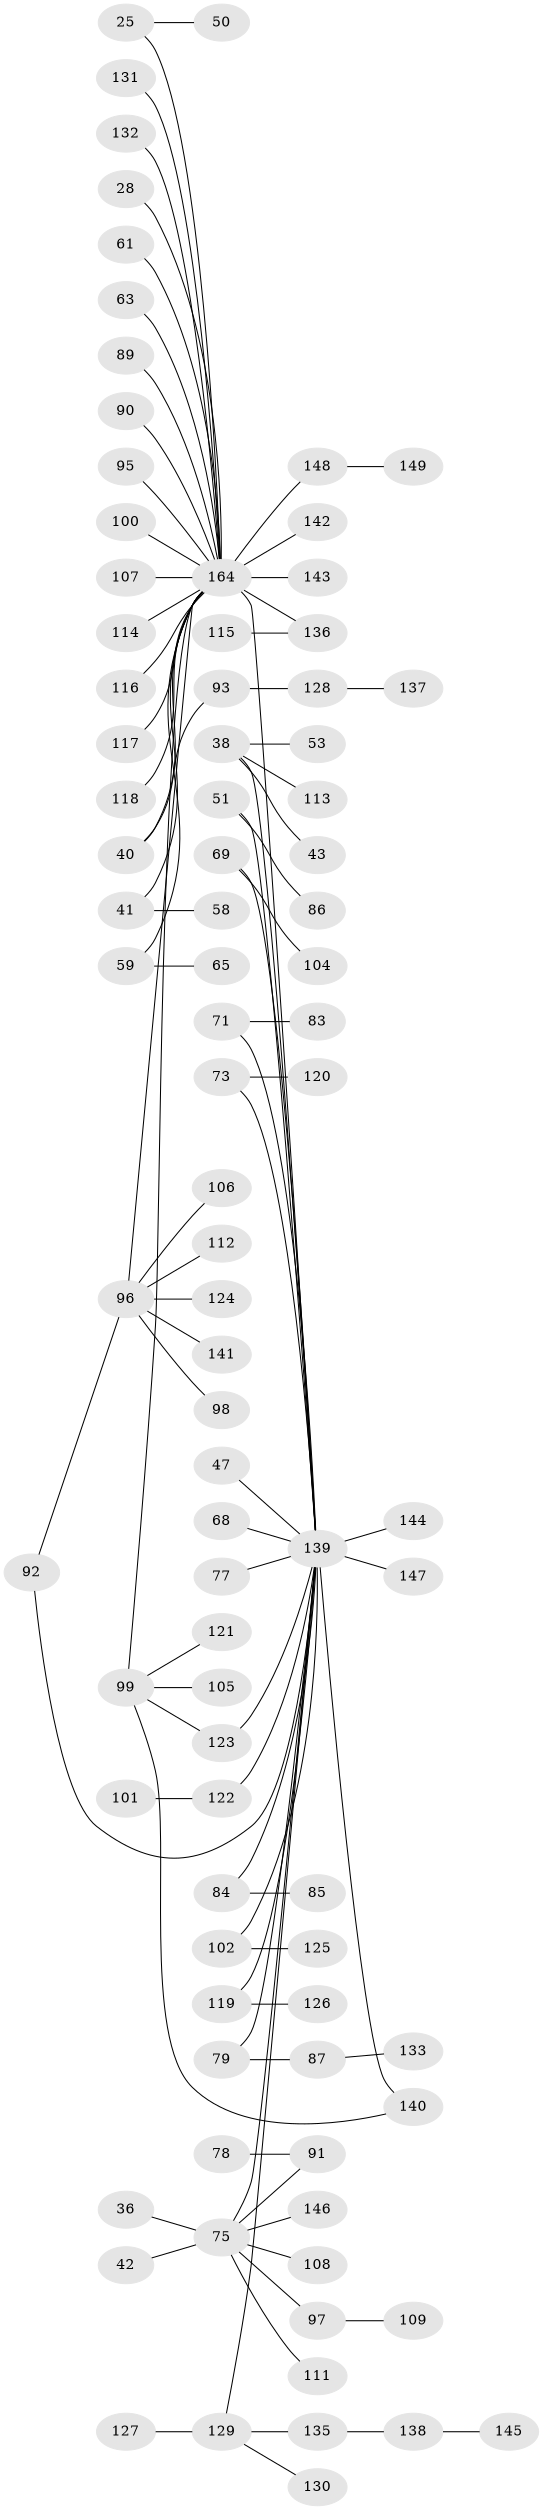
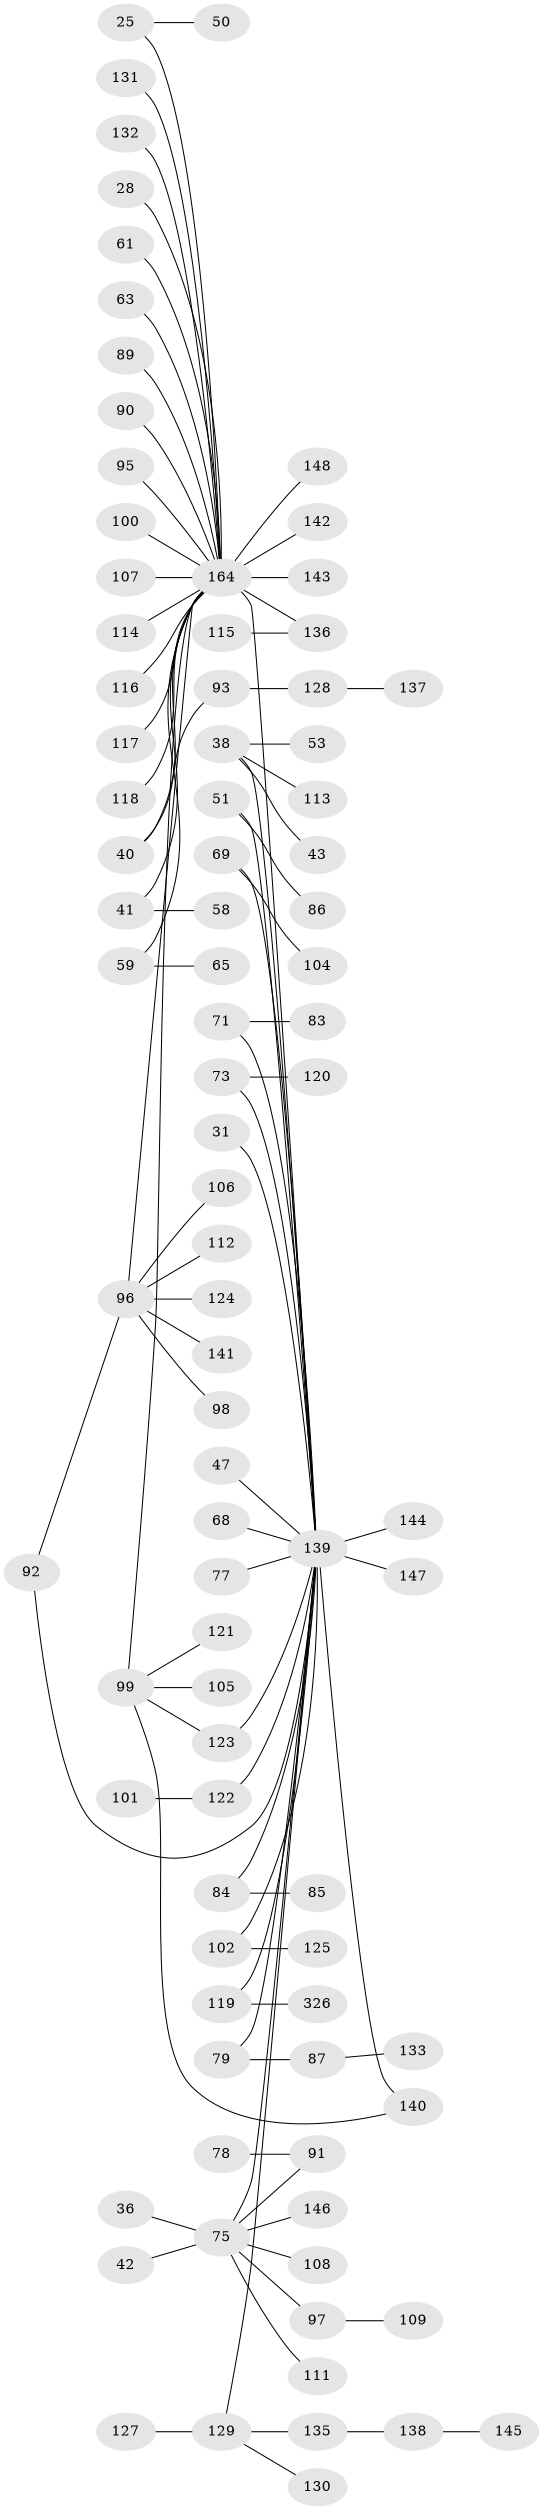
node "149": removed
node "31": added
node "126": label "126" -> "326"
